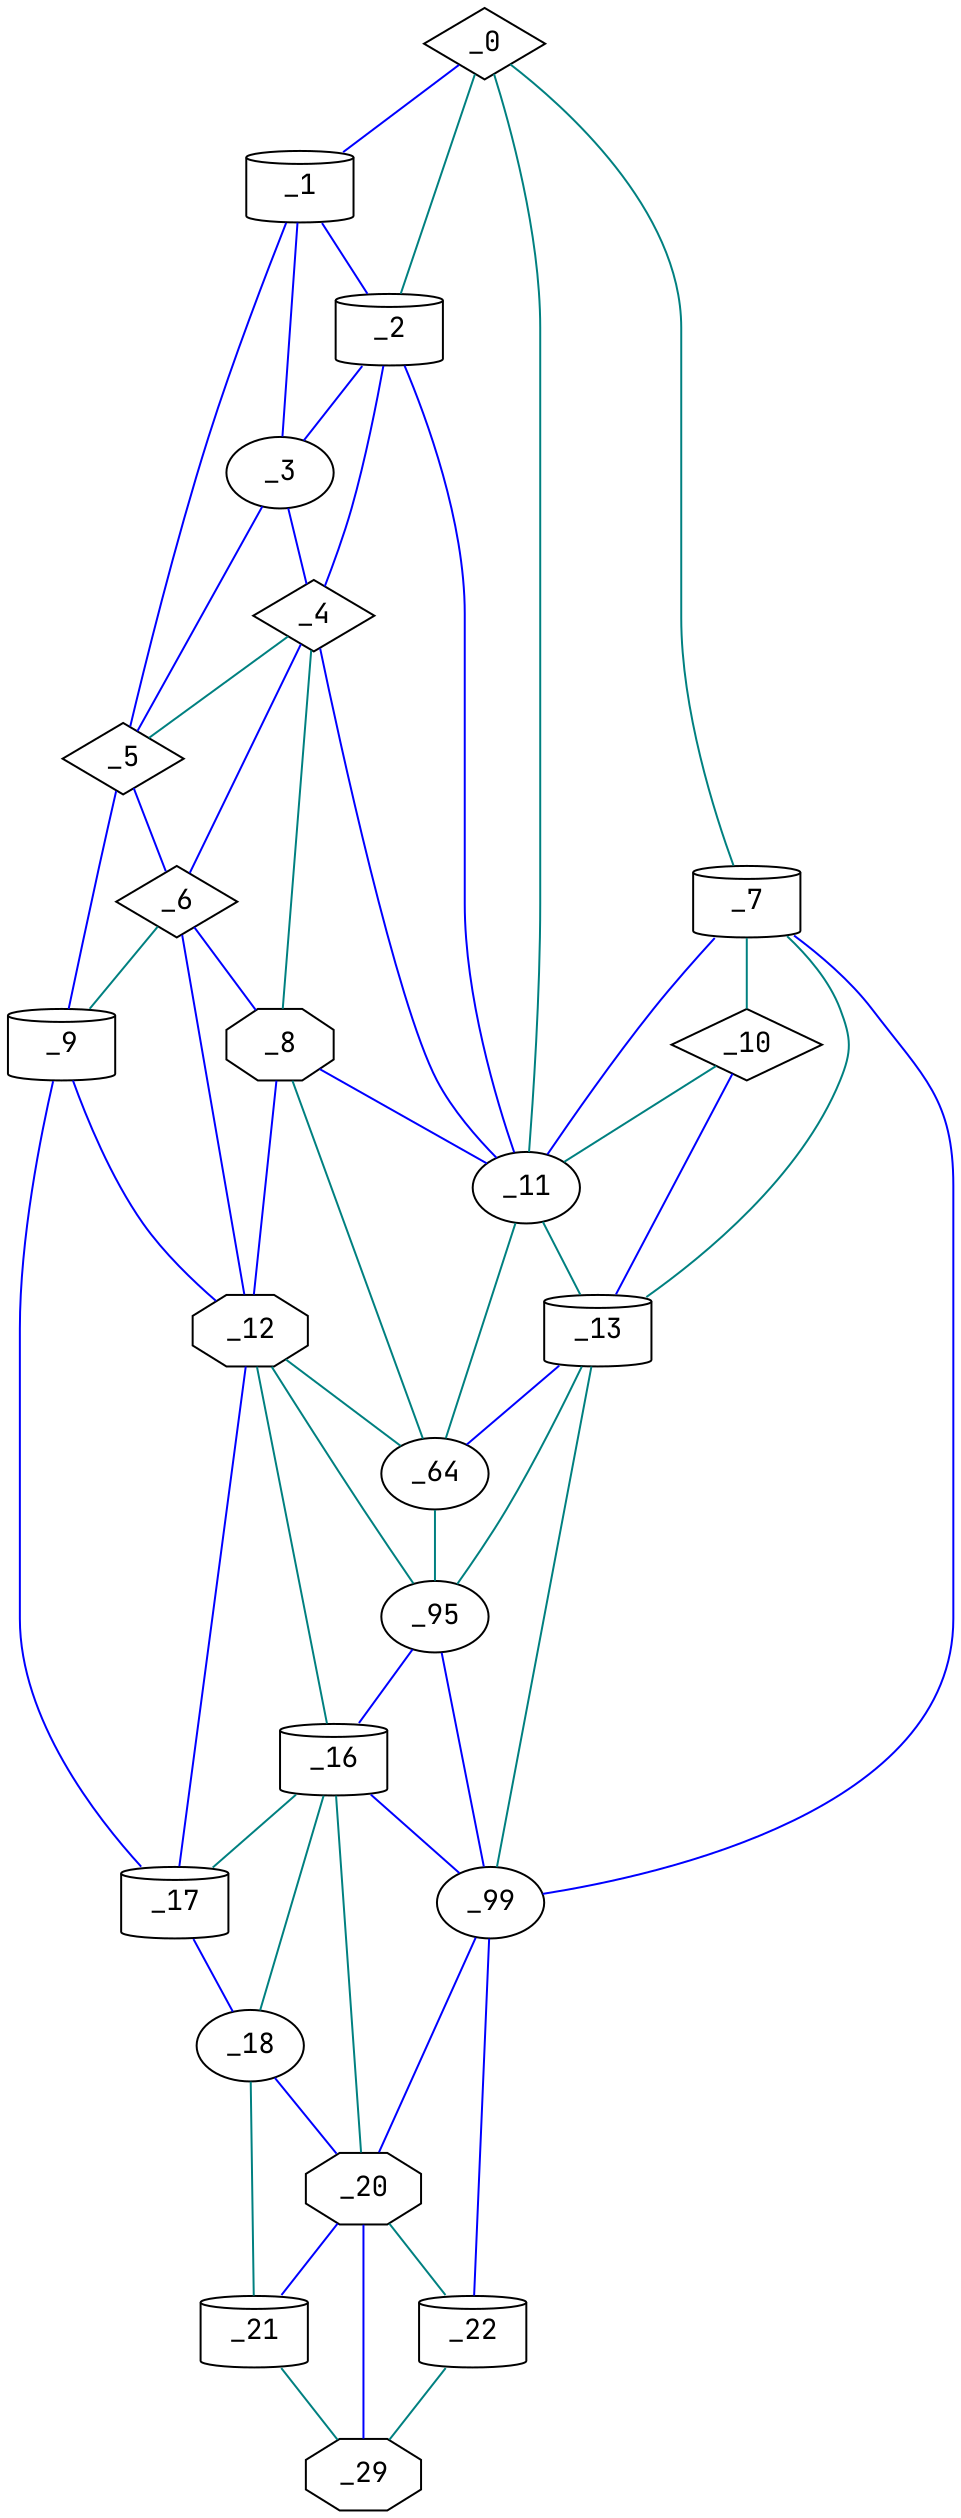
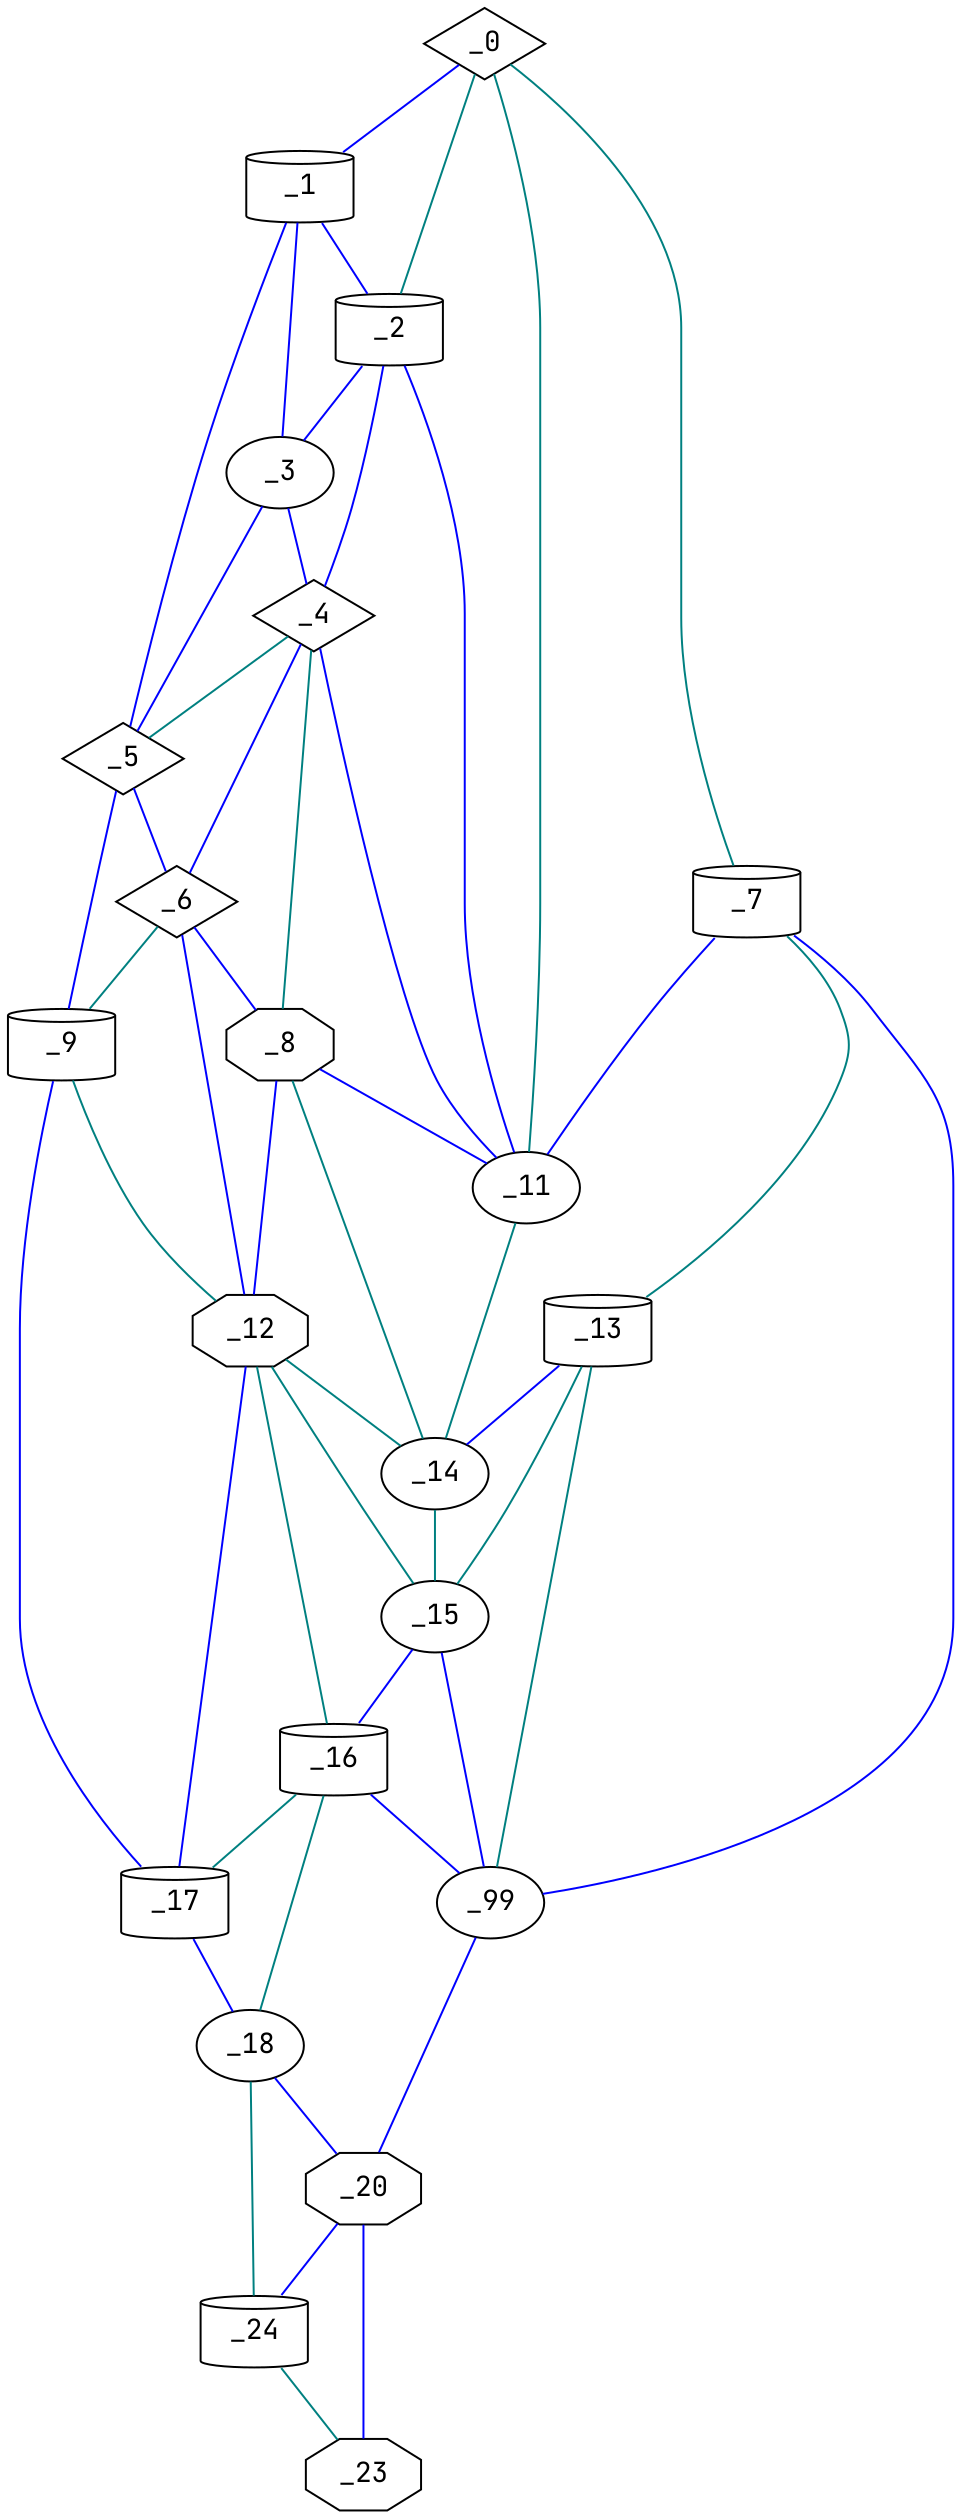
node "_10": removed
edge "_9" -- "_12": color blue -> teal
edge "_11" -- "_13": removed
node "_64": label "_64" -> "_14"
node "_95": label "_95" -> "_15"
edge "_16" -- "_20": removed
node "_21": label "_21" -> "_24"
node "_22": removed
node "_29": label "_29" -> "_23"
